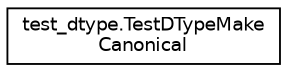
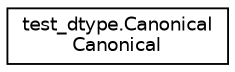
node "test_dtype.TestDTypeMake Canonical": label "test_dtype.TestDTypeMake Canonical" -> "test_dtype.Canonical Canonical"
